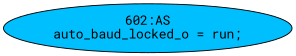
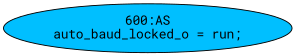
node "602:AS auto_baud_locked_o = run;": label "602:AS auto_baud_locked_o = run;" -> "600:AS auto_baud_locked_o = run;"
